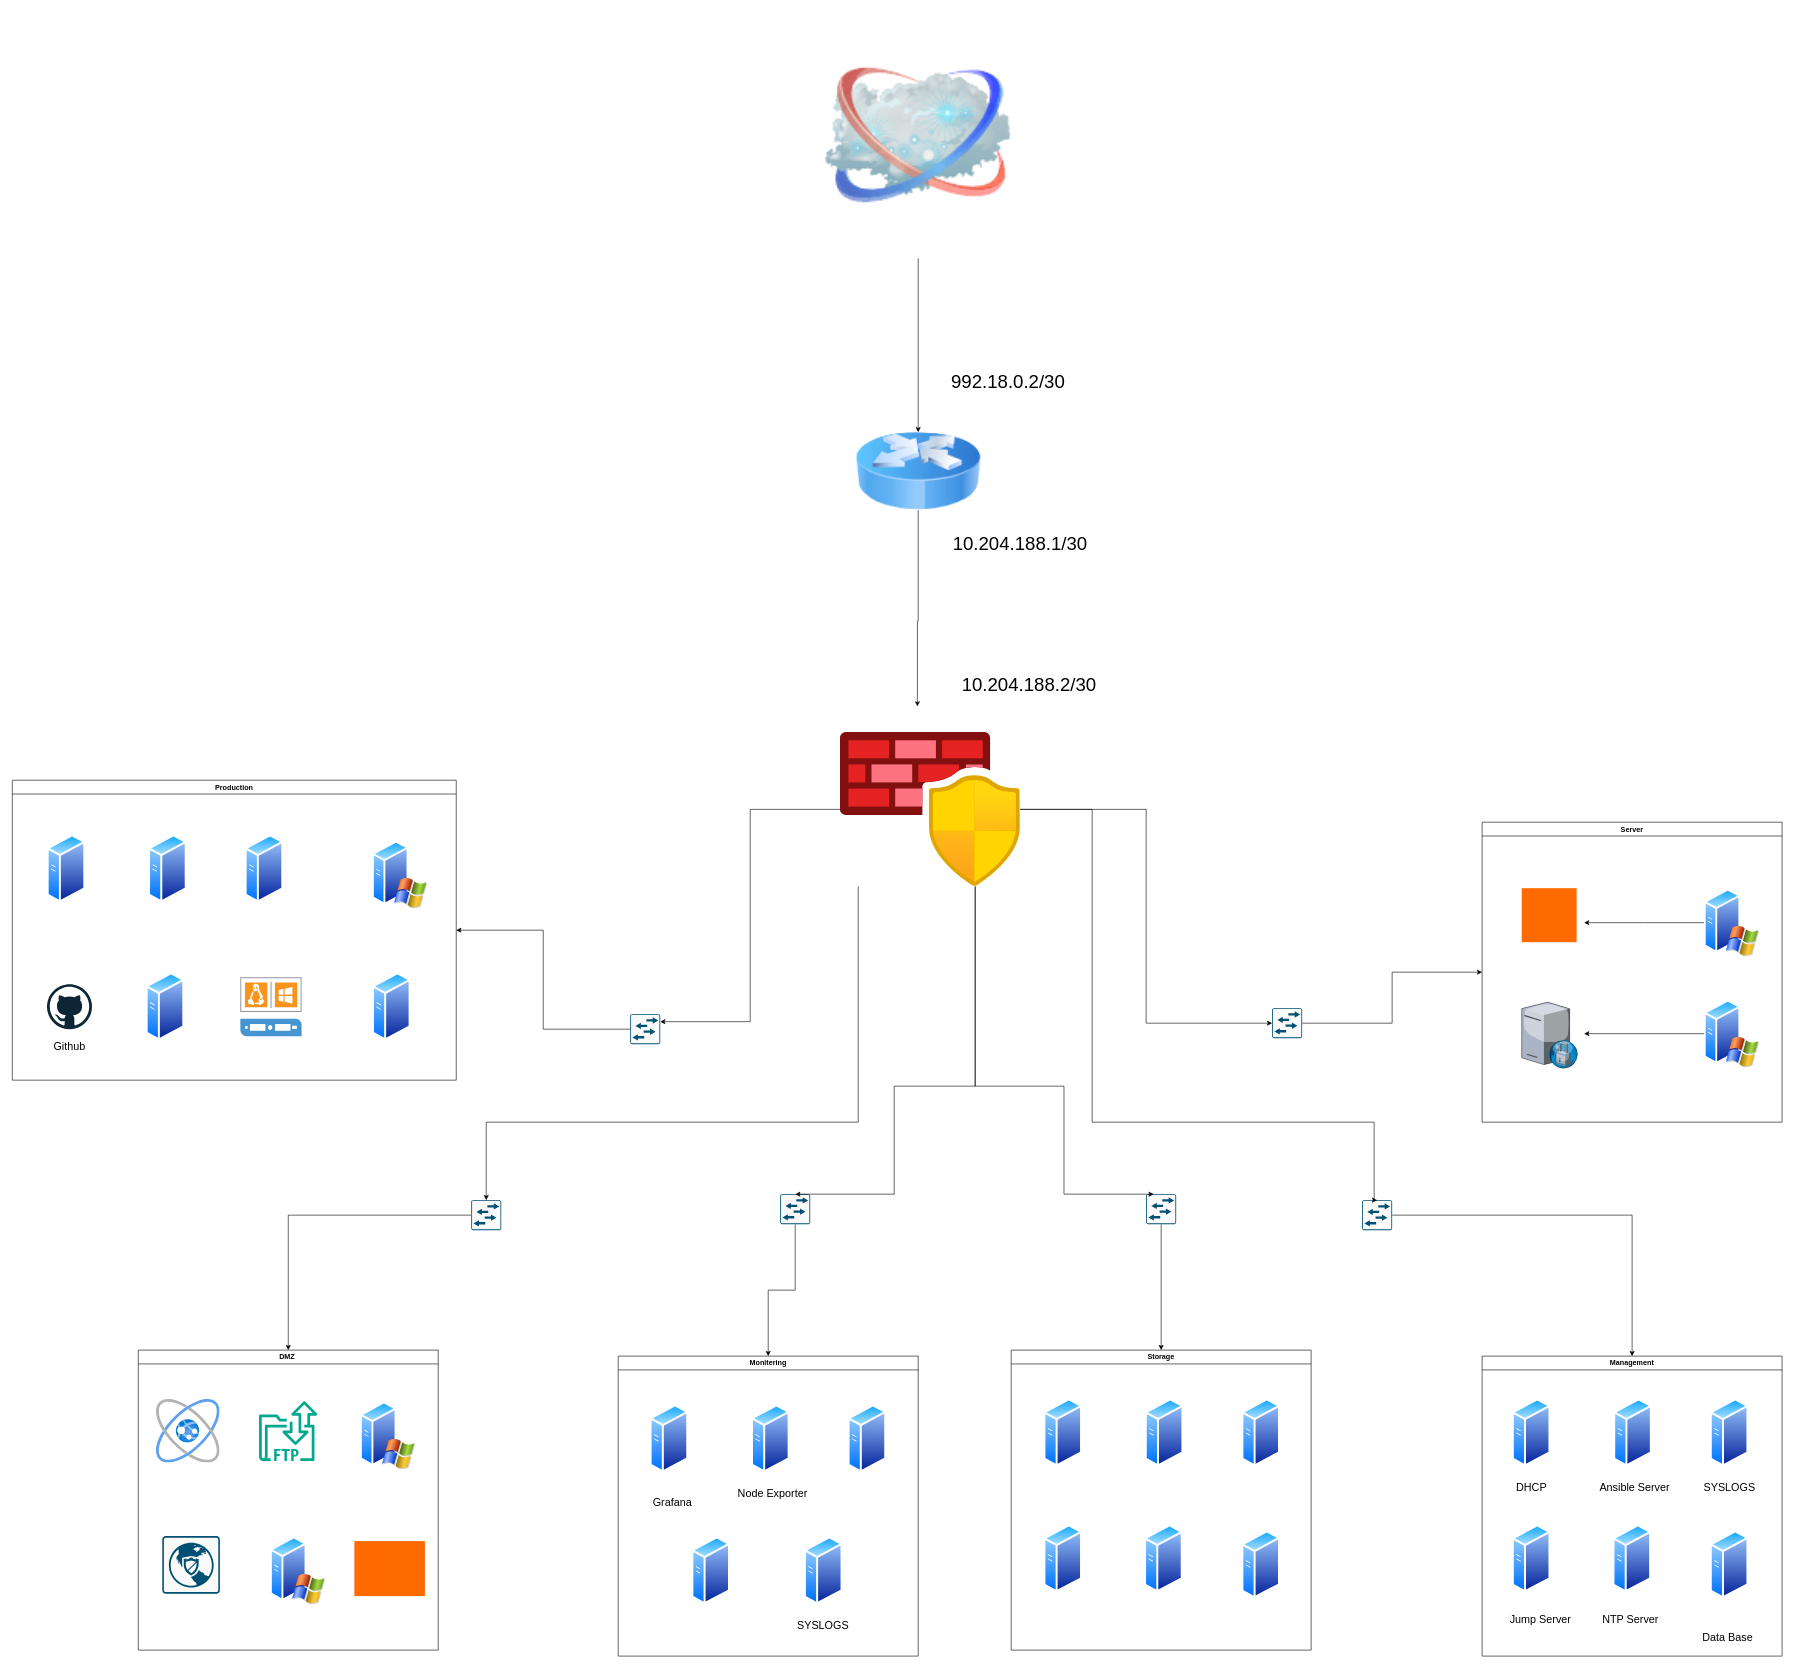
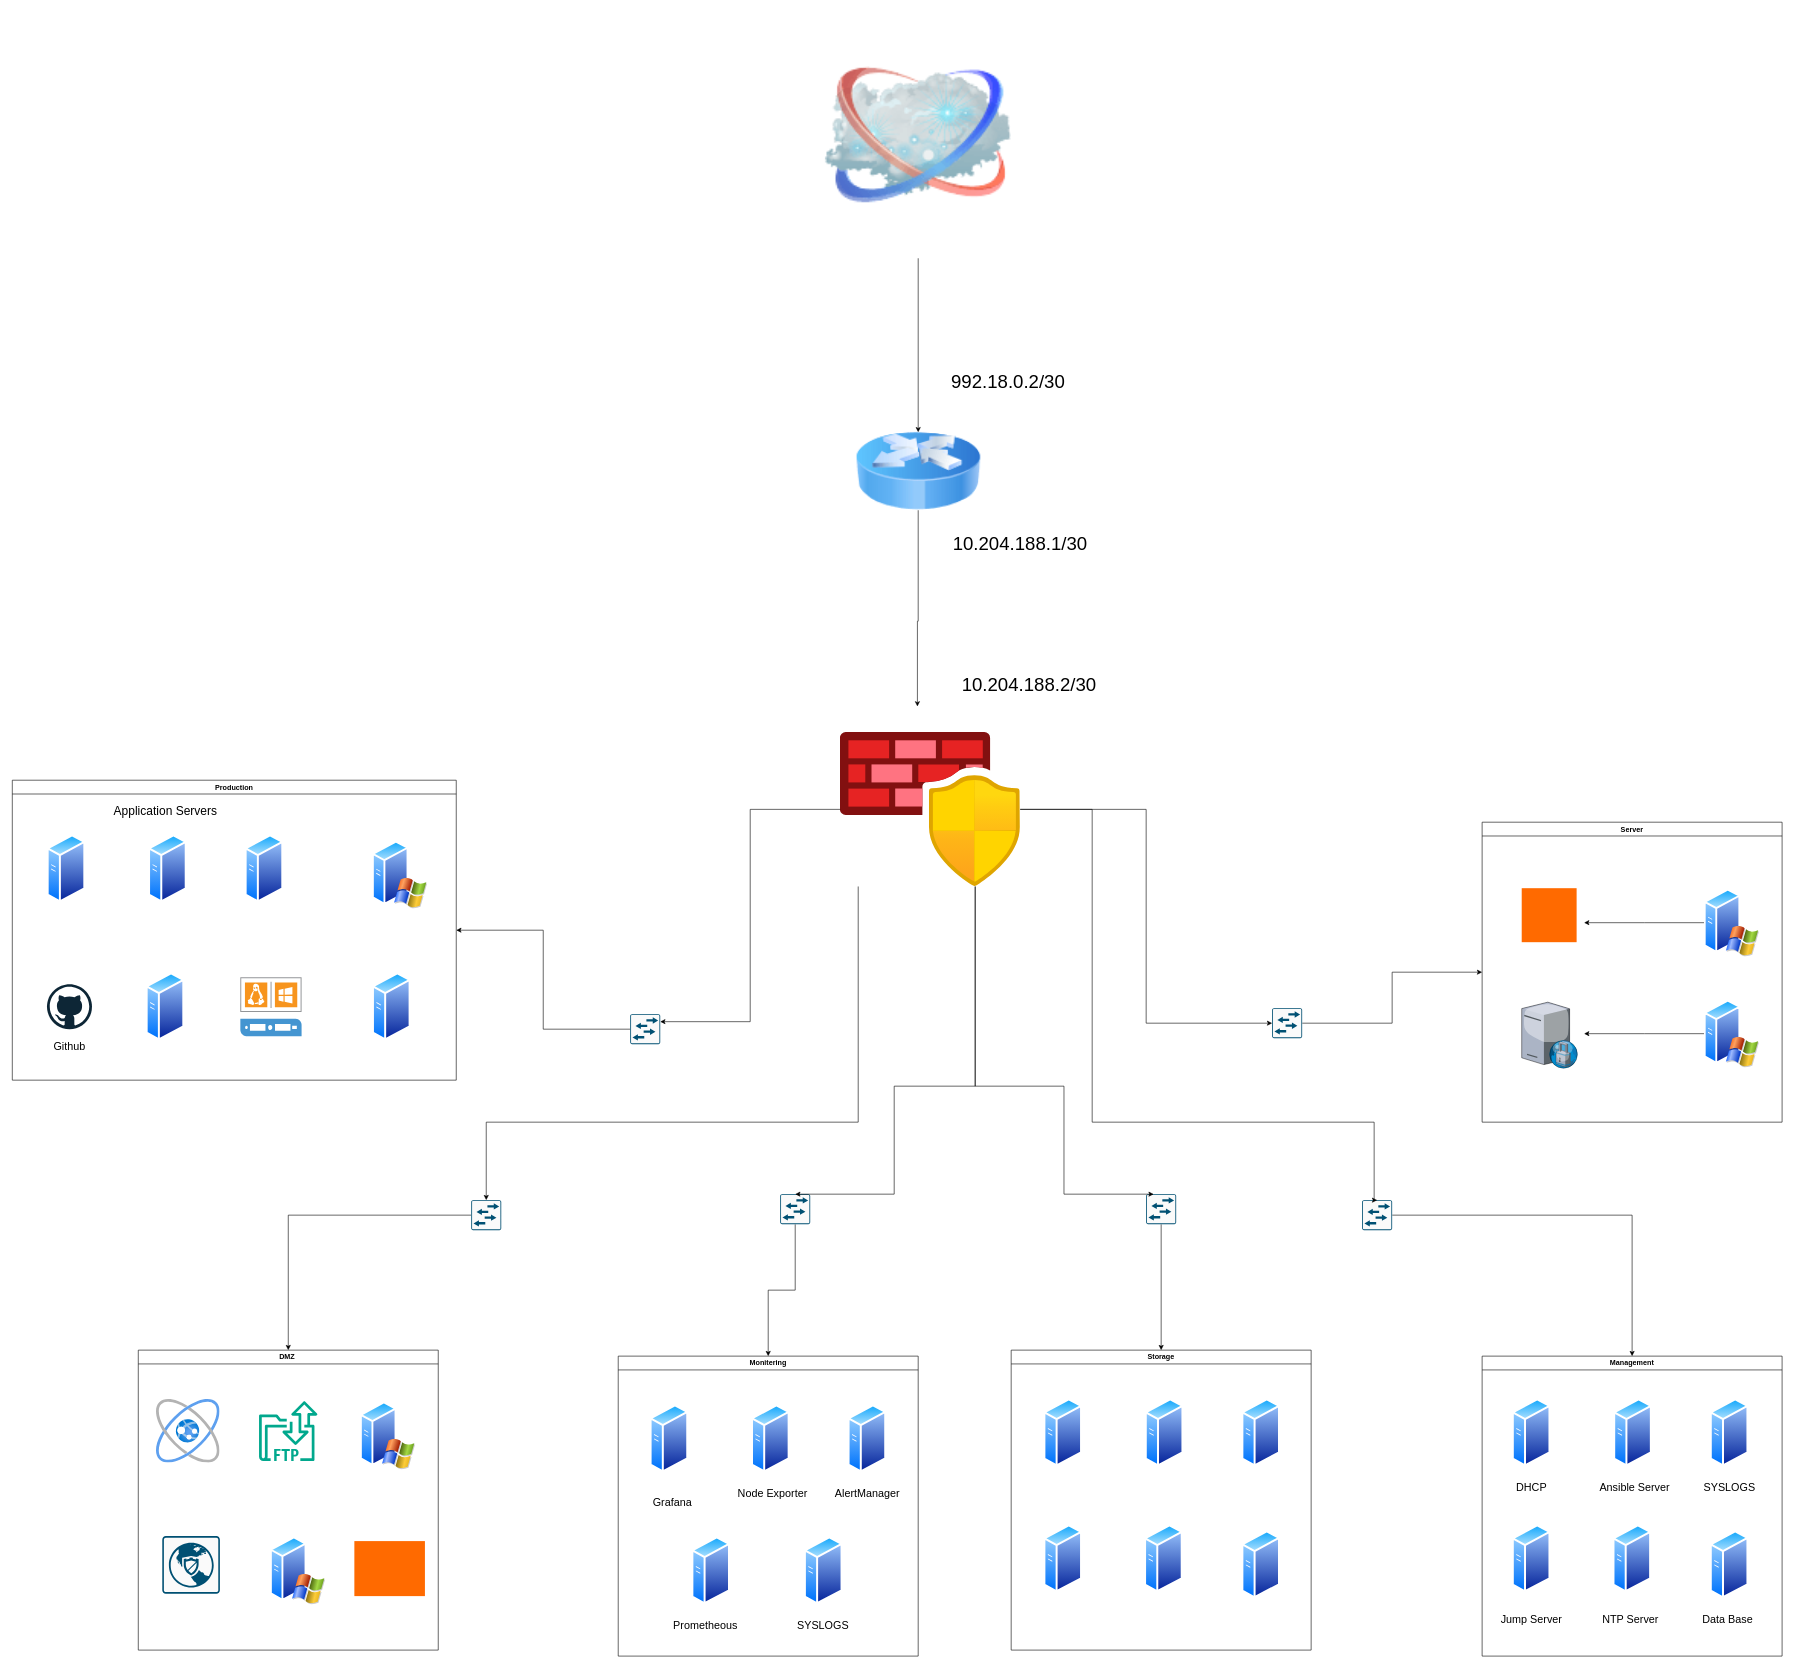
node "Application Servers": added
node "AlertManager": added
node "Jump Server": moved (1541, 1620) -> (1532, 1620)
node "Prometheous": added
node "Data Base": moved (1728, 1638) -> (1728, 1620)
